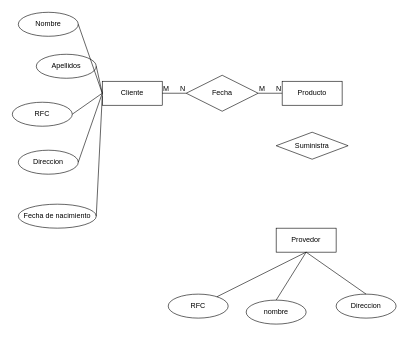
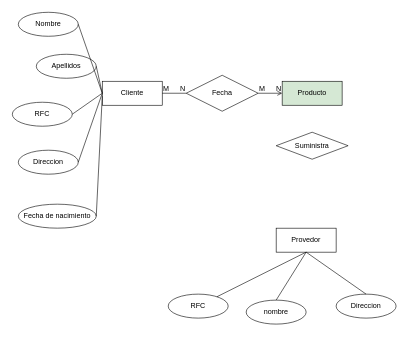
edge "Fecha" -- "Producto": arrowhead none -> open
node "Producto": fillcolor #ffffff -> #d5e8d4
